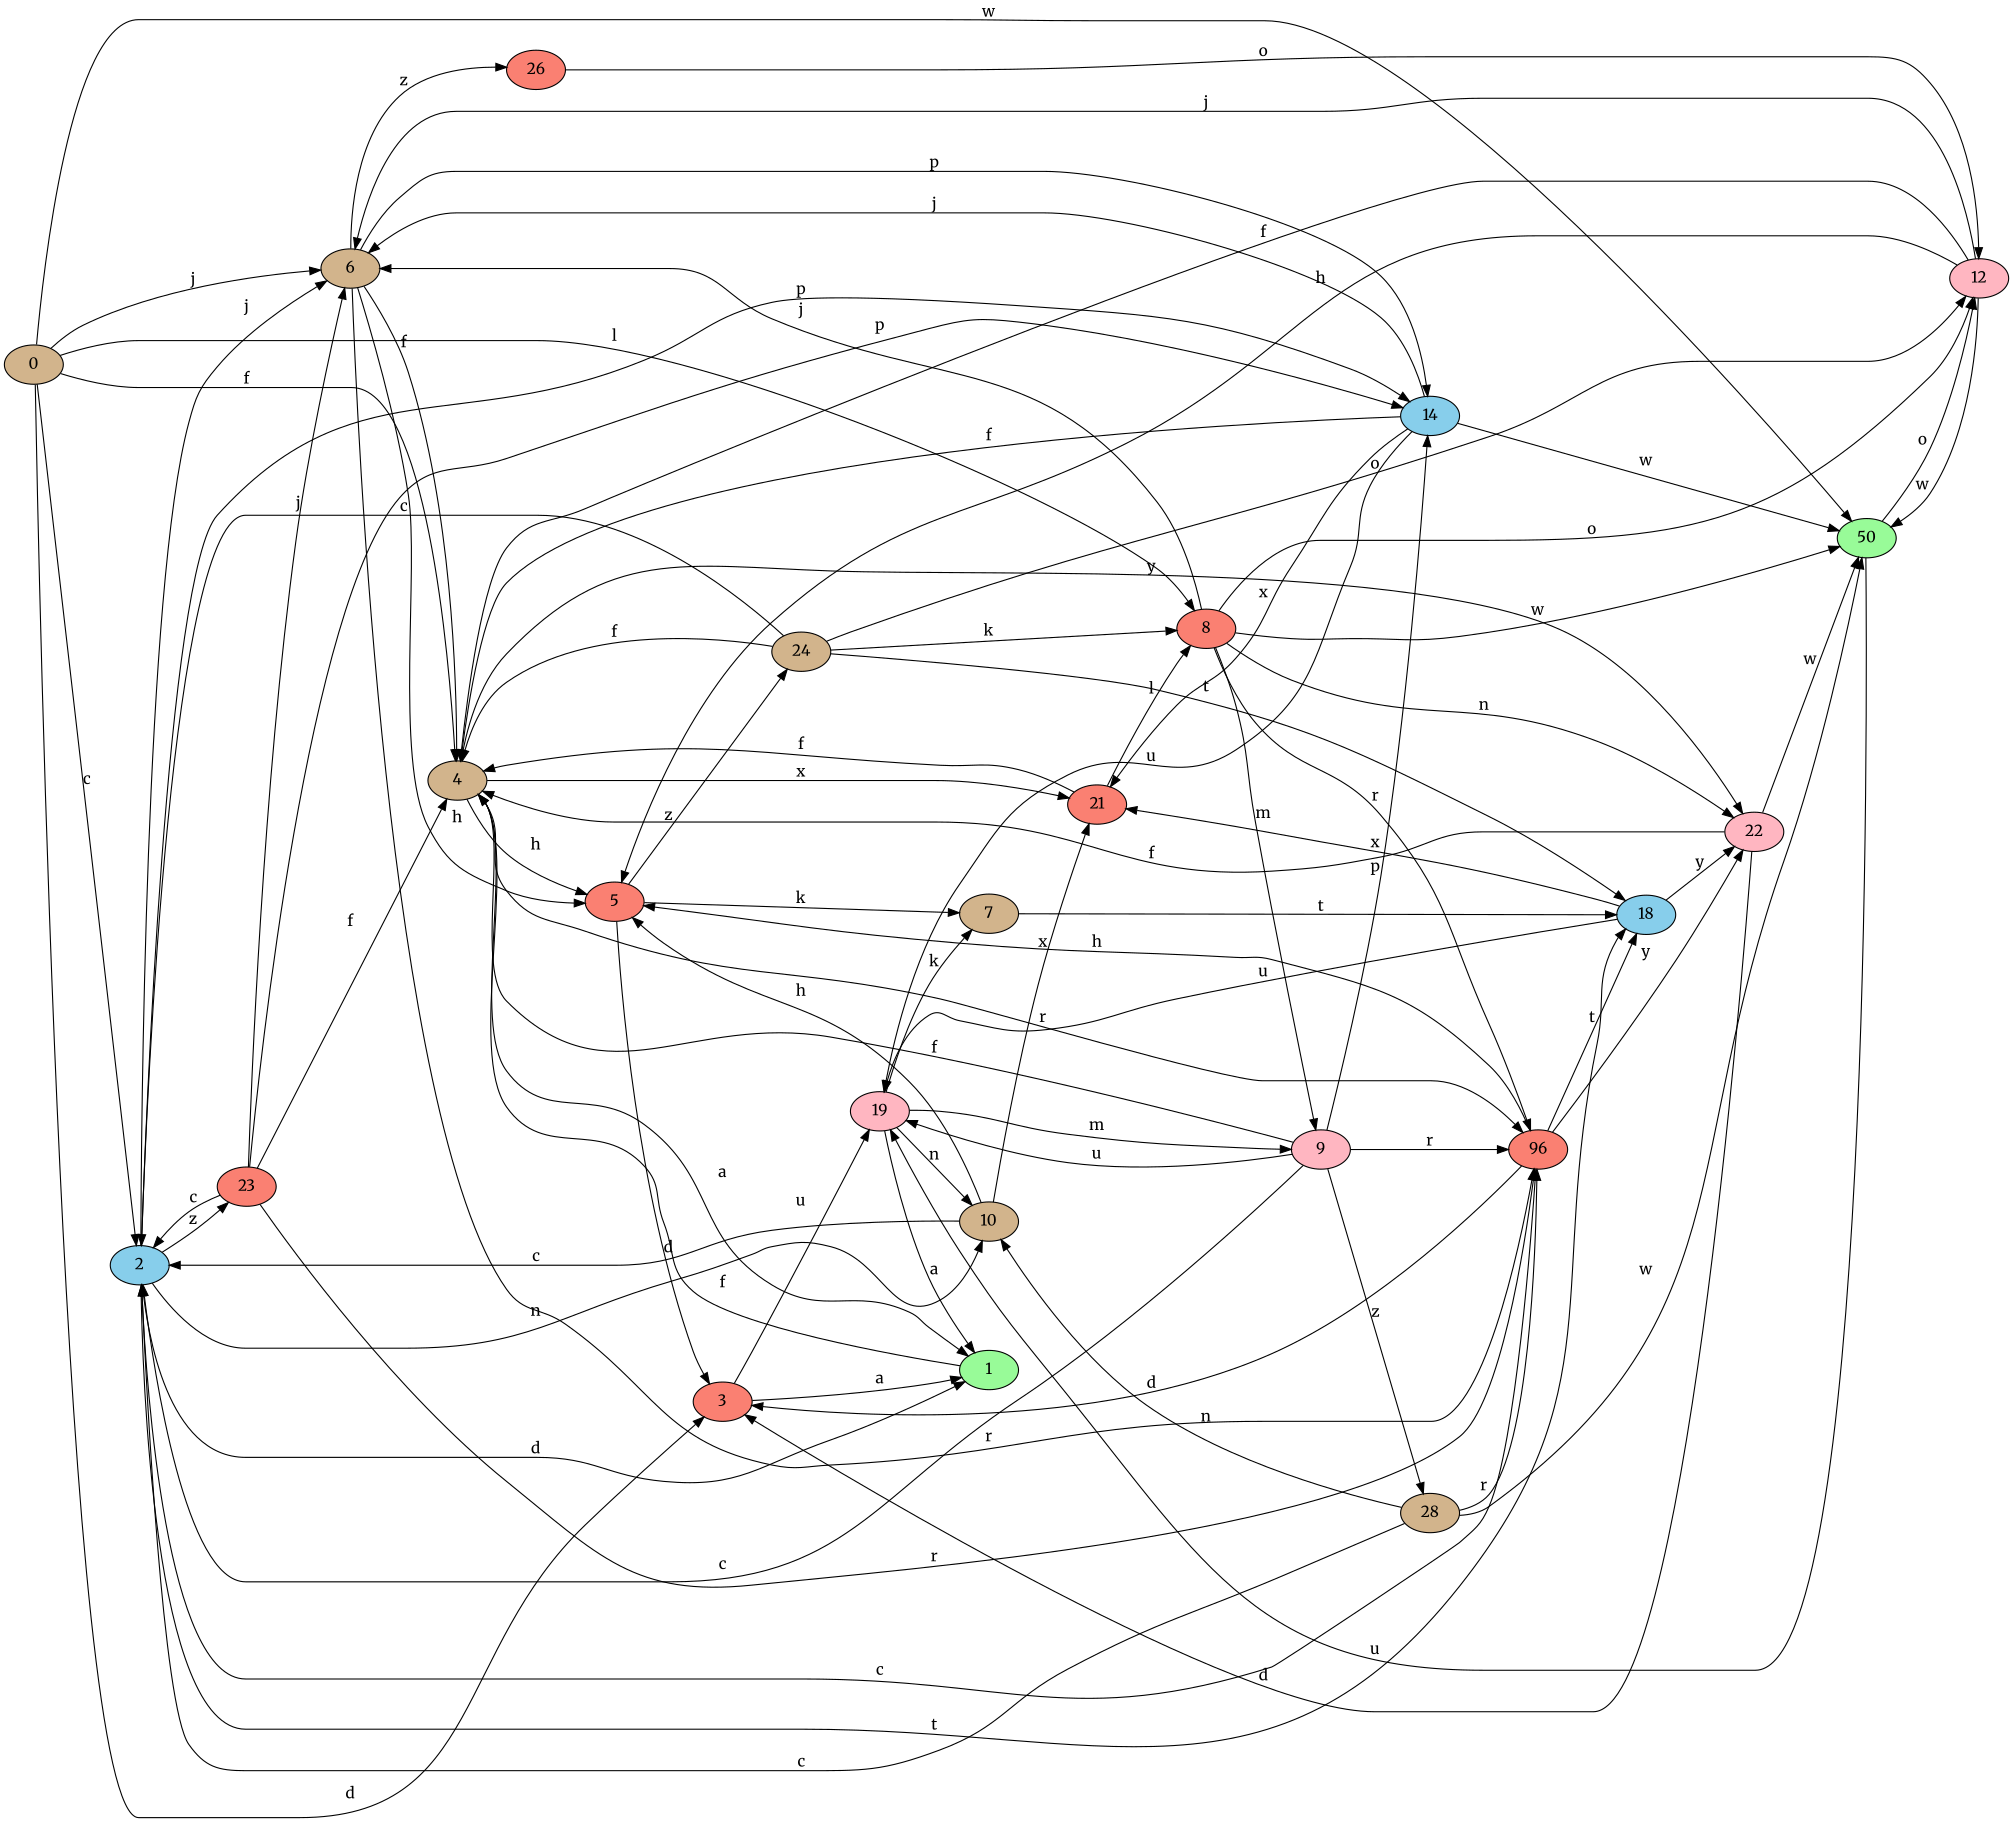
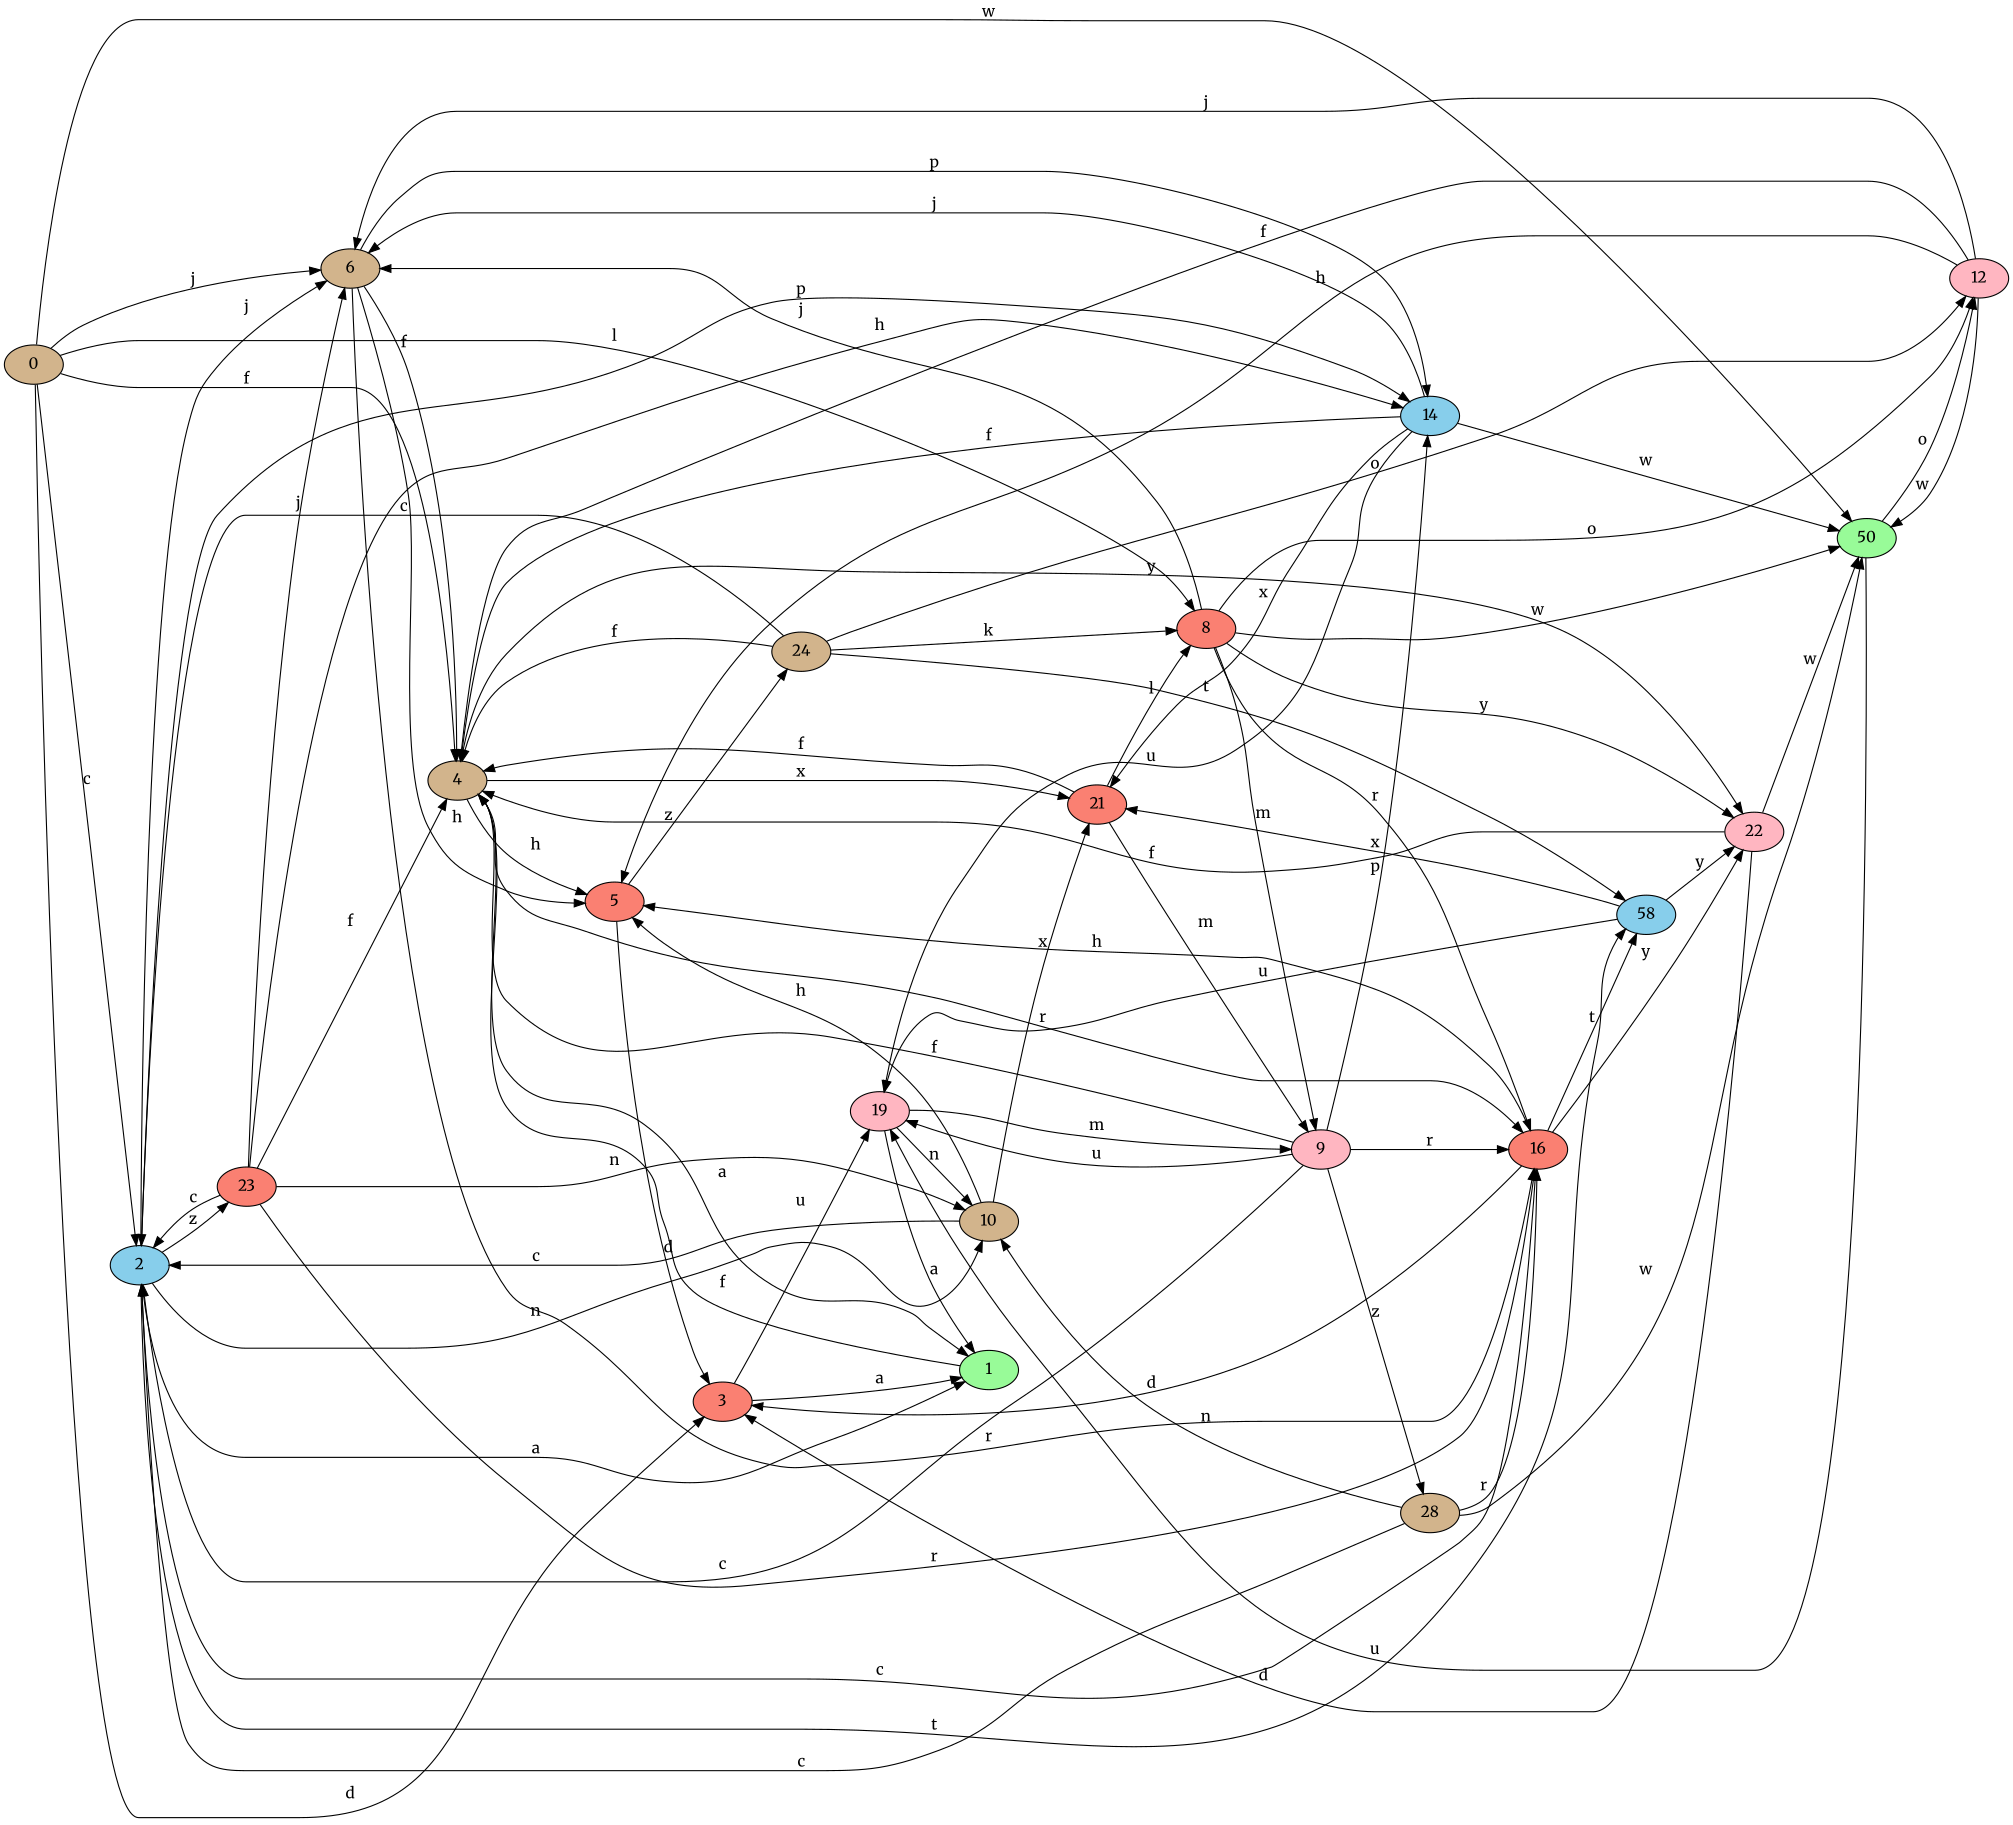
node "26": removed
edge "23" -> "14": label "p" -> "h"
edge "8" -> "22": label "n" -> "y"
node "7": removed
node "18": label "18" -> "58"
edge "21" -> "9": added, label "m"
node "96": label "96" -> "16"
edge "23" -> "10": added, label "n"
edge "2" -> "1": label "d" -> "a"
